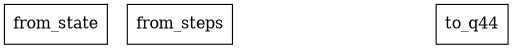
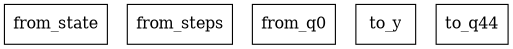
node "from_q0": added
node "to_y": added
